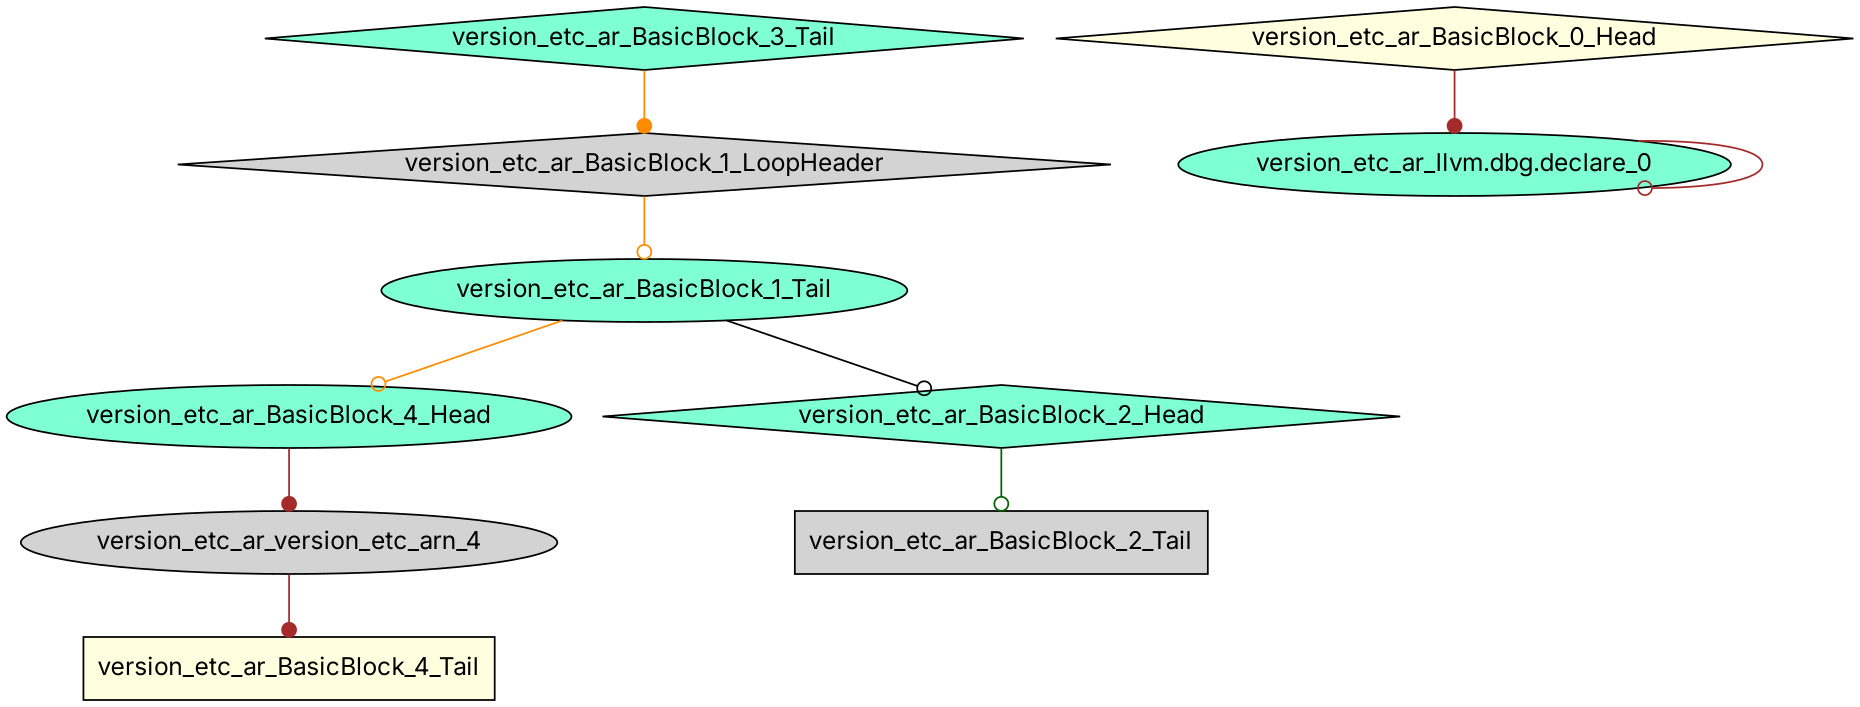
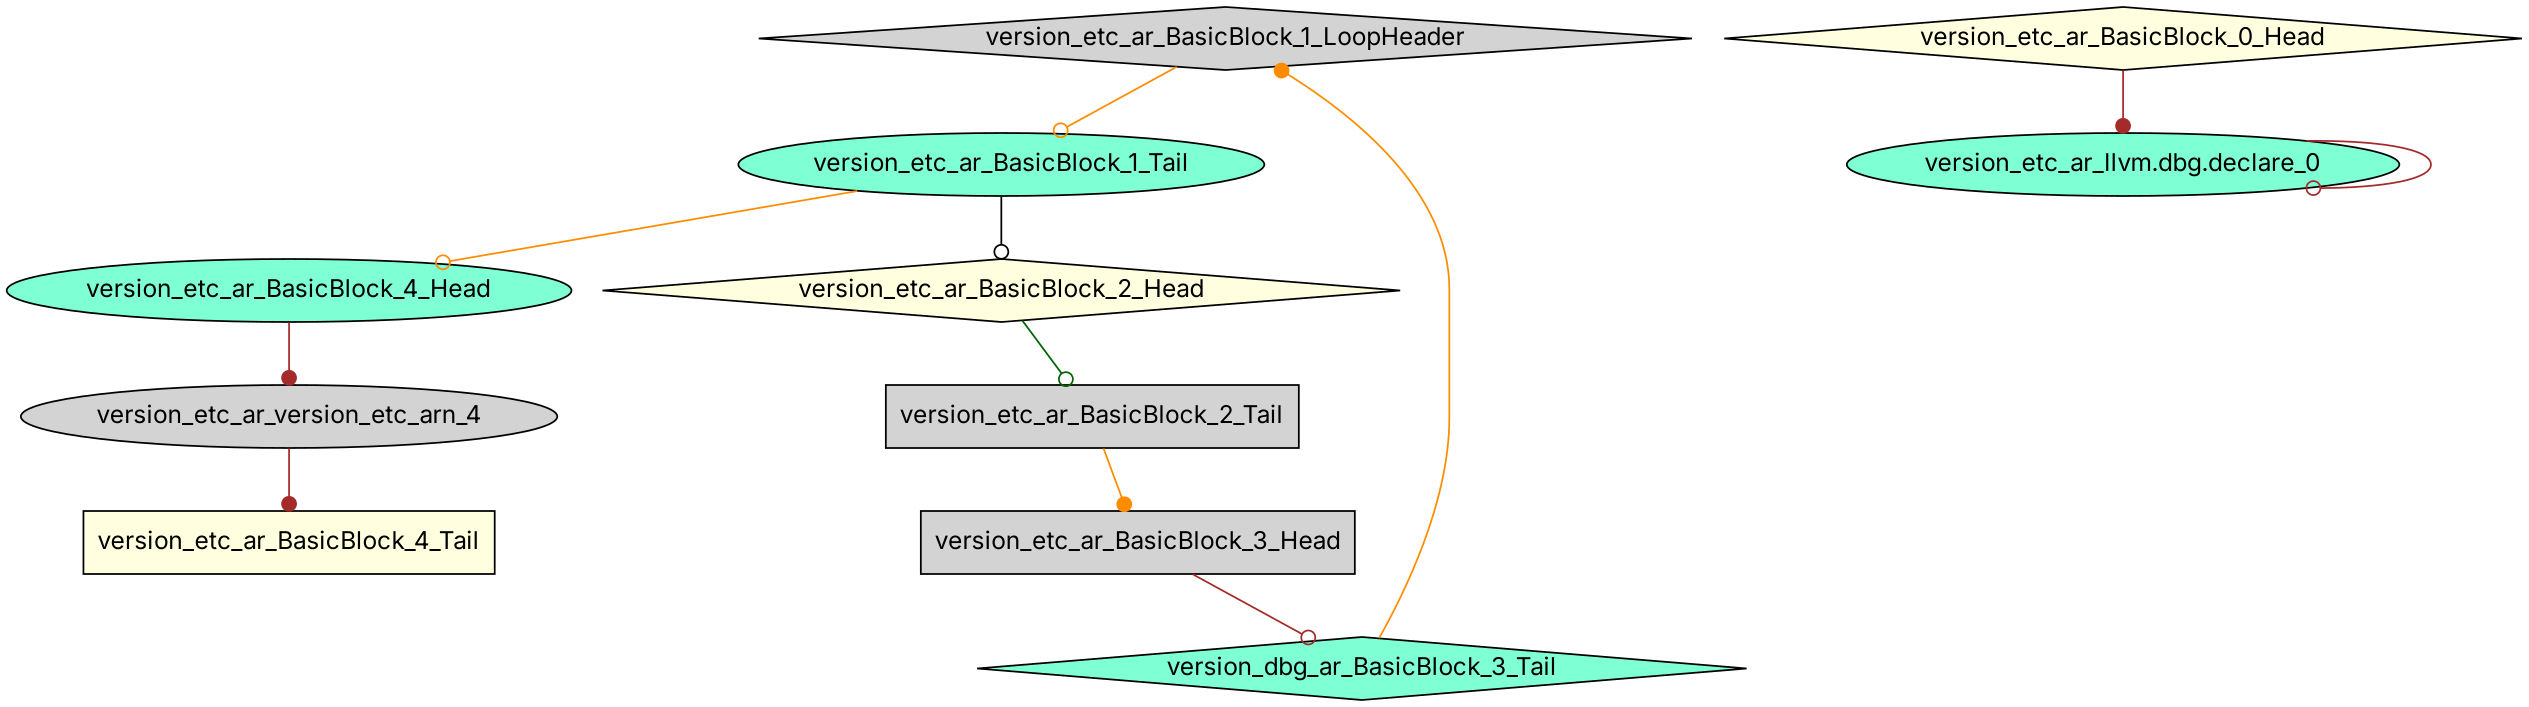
node "version_etc_ar_BasicBlock_3_Tail": label "version_etc_ar_BasicBlock_3_Tail" -> "version_dbg_ar_BasicBlock_3_Tail"
node "version_etc_ar_BasicBlock_2_Head": fillcolor aquamarine -> lightyellow
node "version_etc_ar_BasicBlock_3_Head": added
